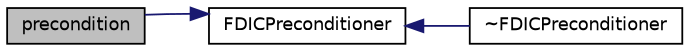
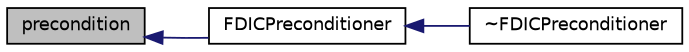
edge "precondition" -> "FDICPreconditioner": reversed
